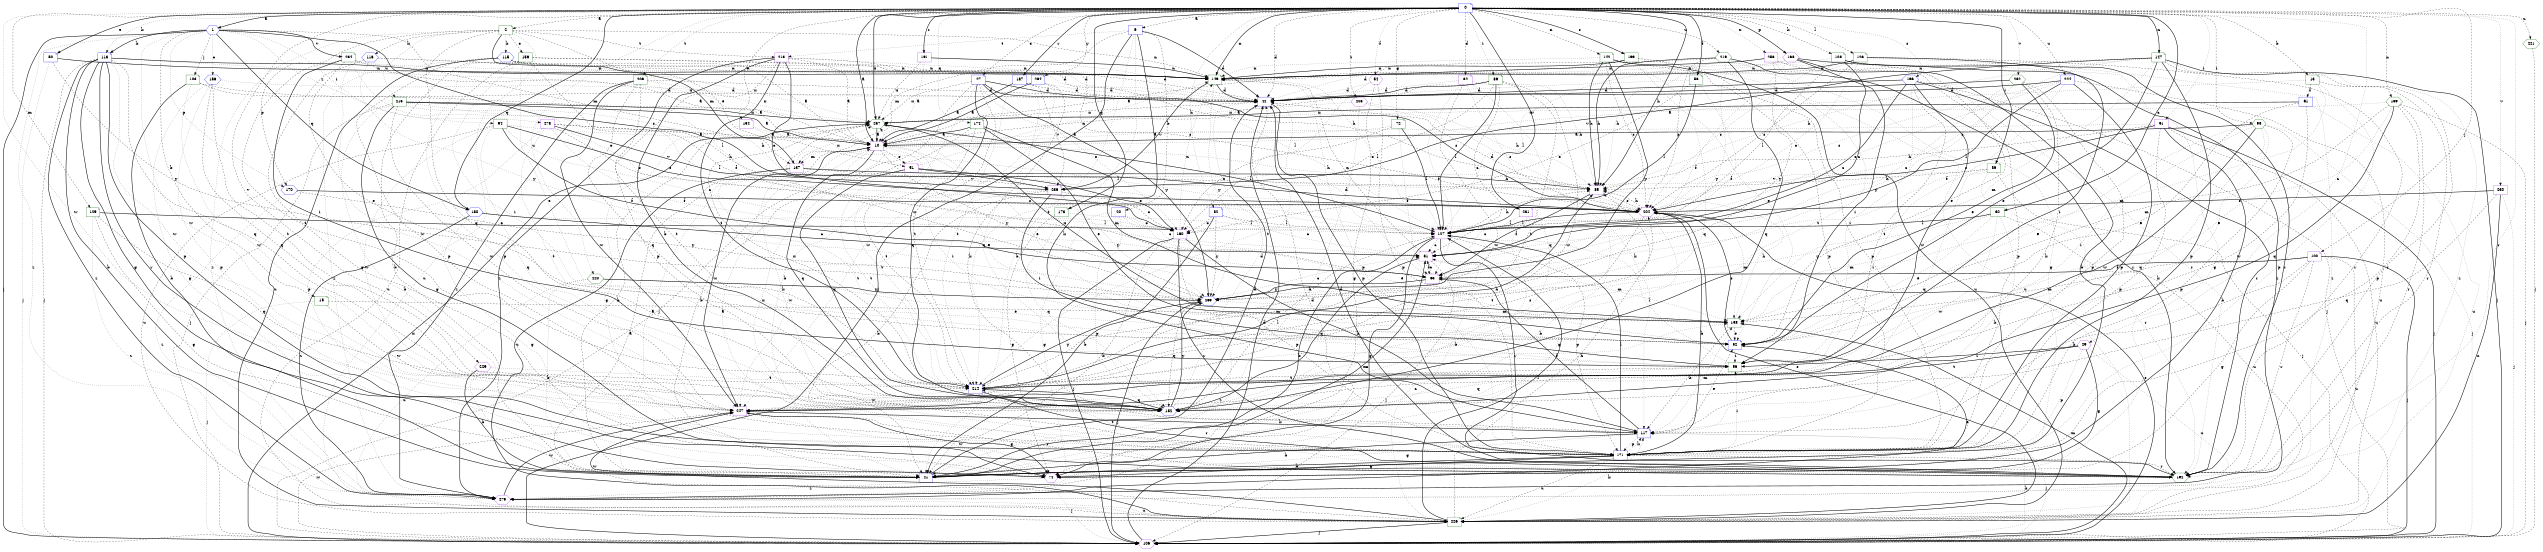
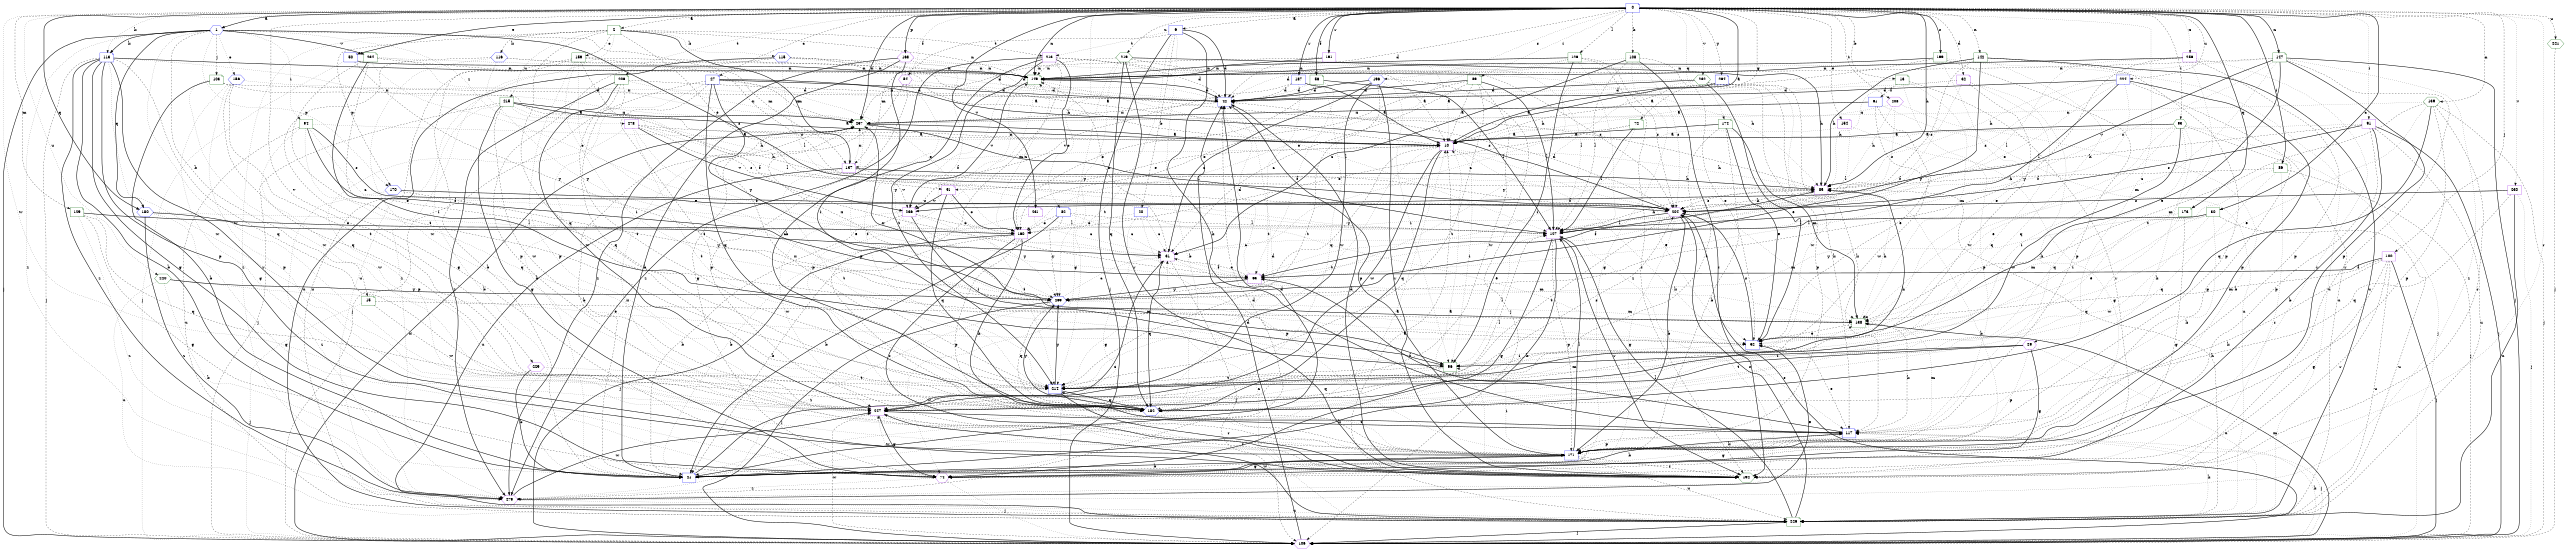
edge "86" -> "236": removed, label "v"
edge "96" -> "10": reversed
